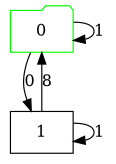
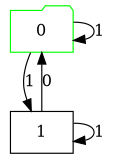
edge "0" -> "1": label "0" -> "1"
edge "1" -> "0": label "8" -> "0"
